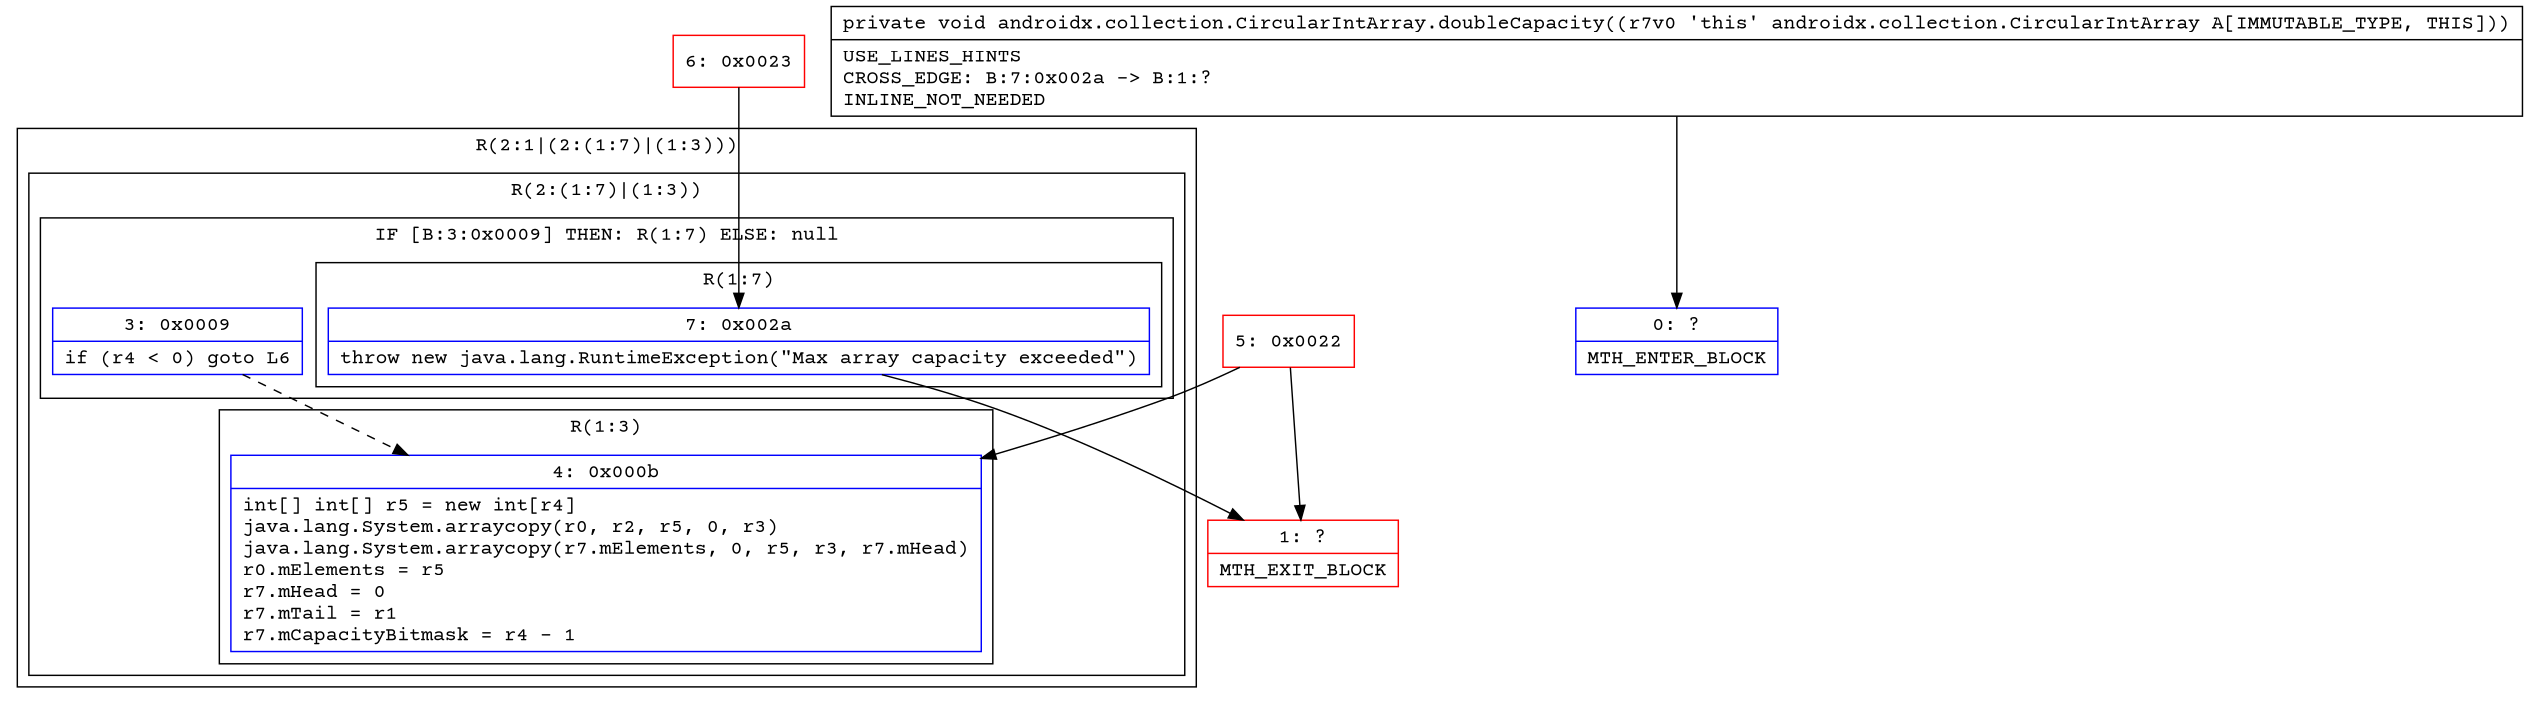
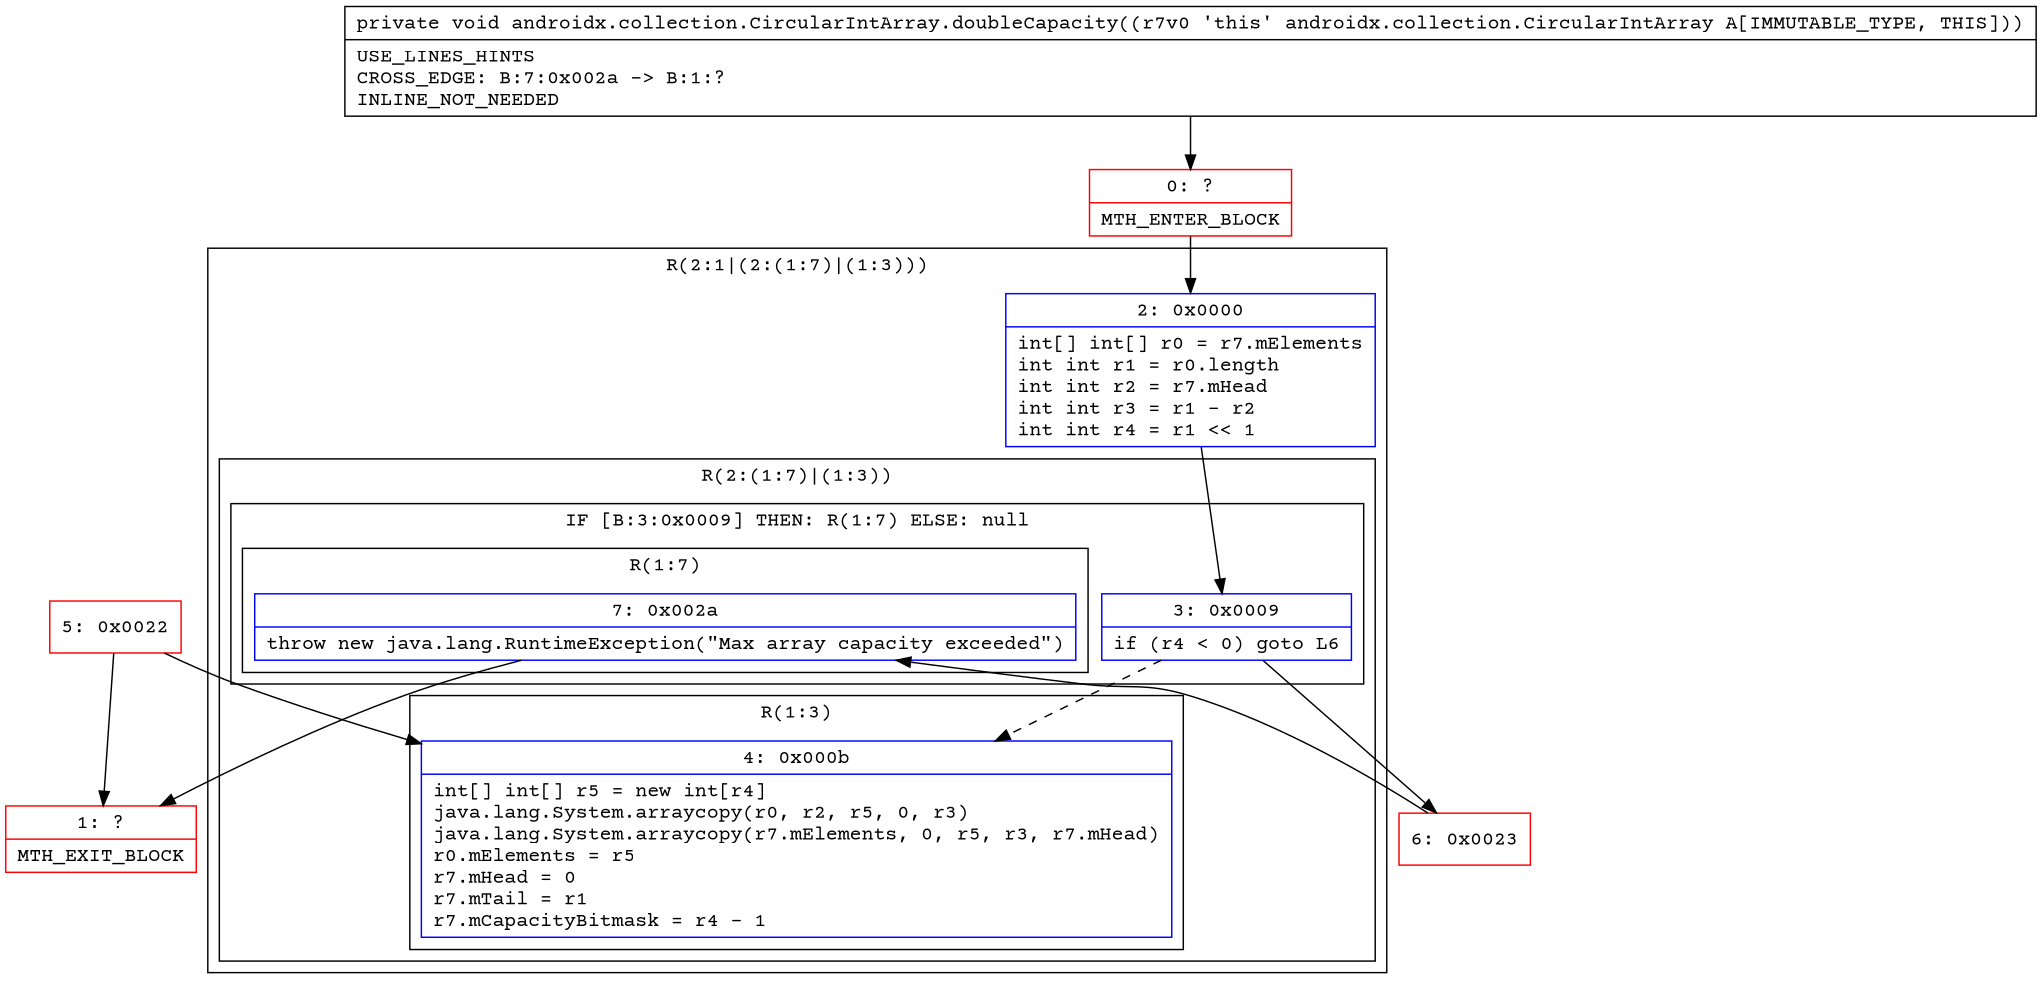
node "0: ?": color blue -> red
node "2: 0x0000": added
edge "3: 0x0009" -> "6: 0x0023": added
